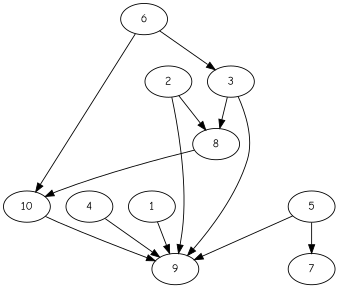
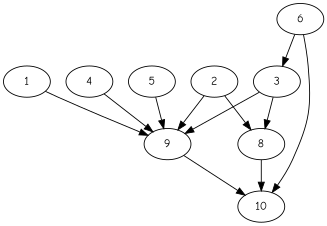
edge "10" -> "9": reversed
node "7": removed
